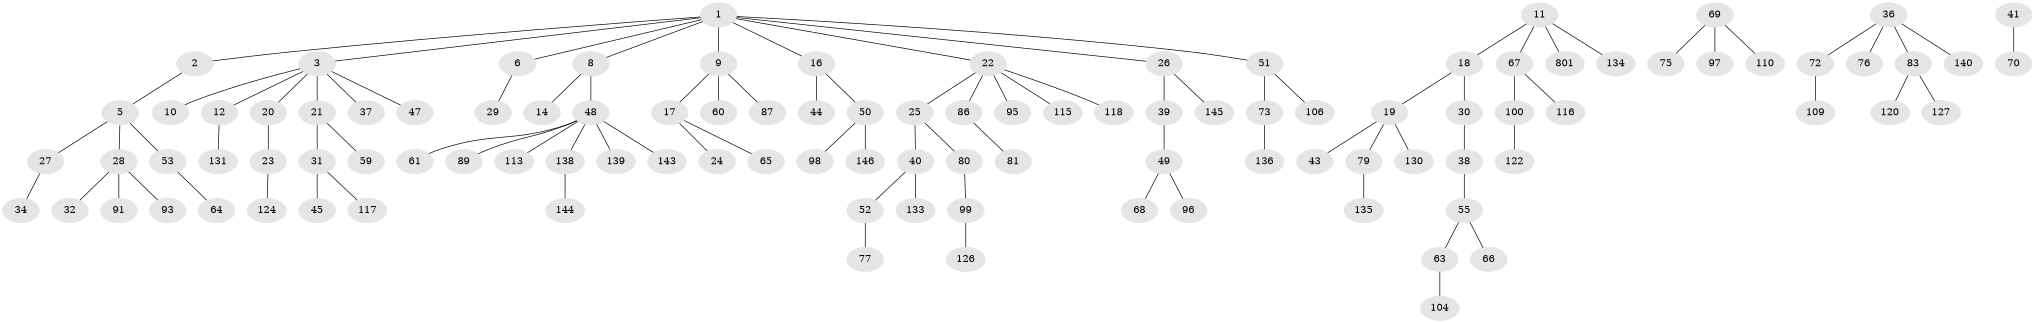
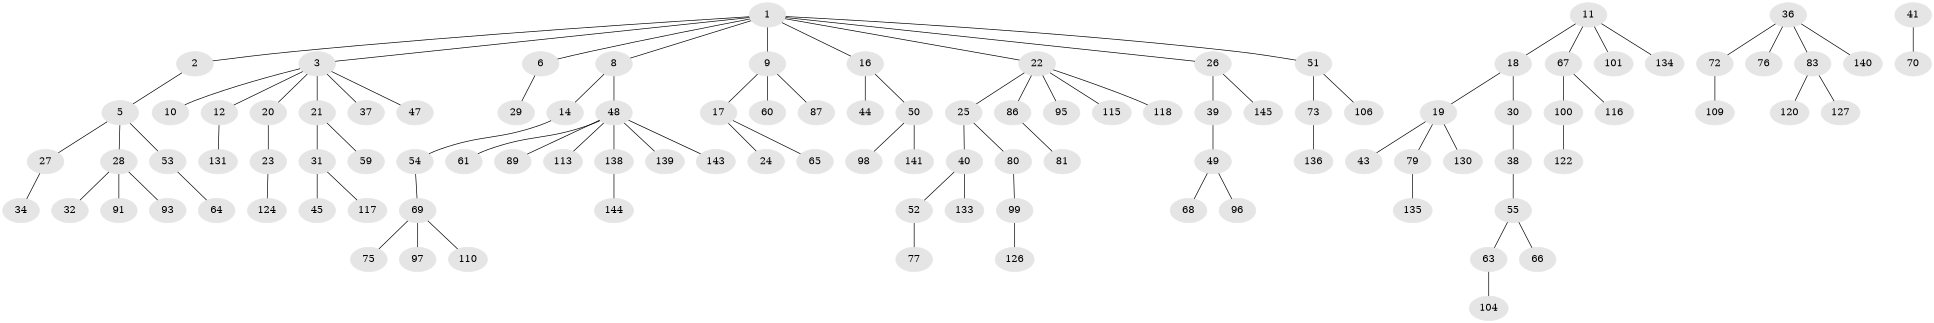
node "801": label "801" -> "101"
node "54": added
node "146": label "146" -> "141"
